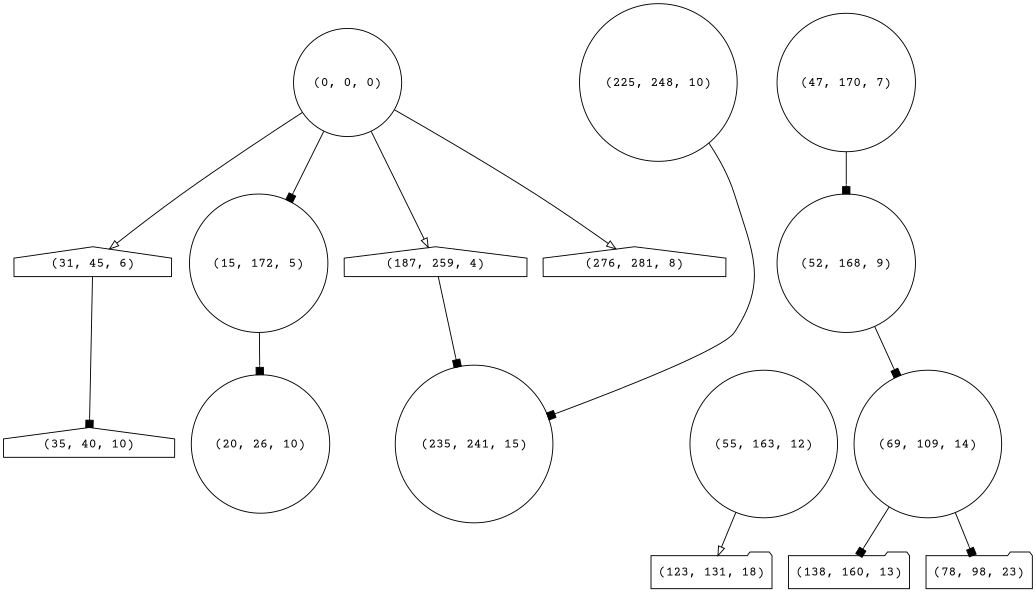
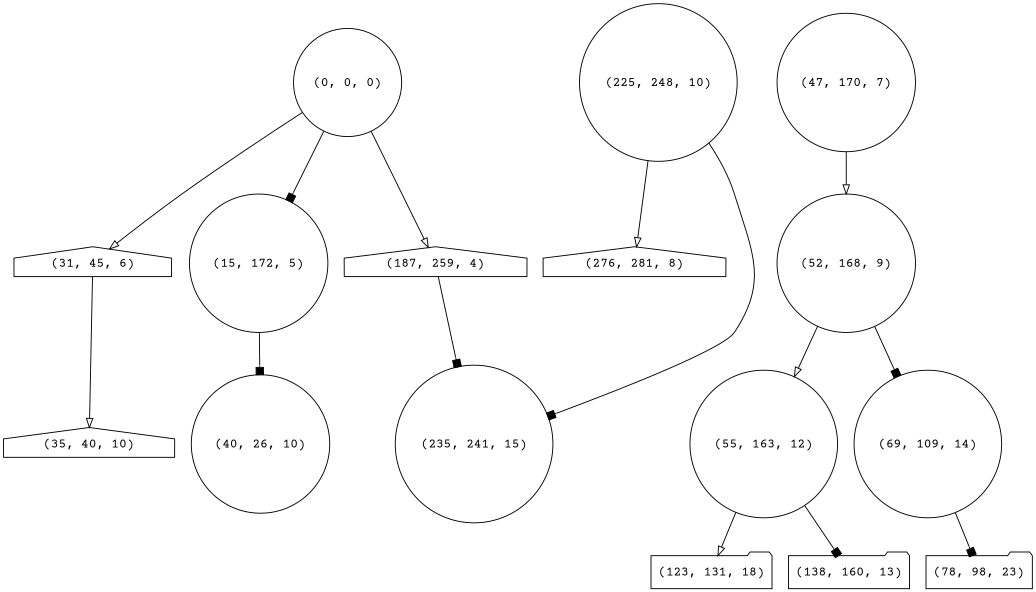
edge "(47, 170, 7)" -> "(52, 168, 9)": arrowhead box -> onormal
edge "(0, 0, 0)" -> "(276, 281, 8)": now "(225, 248, 10)" -> "(276, 281, 8)"
edge "(31, 45, 6)" -> "(35, 40, 10)": arrowhead box -> onormal
edge "(52, 168, 9)" -> "(55, 163, 12)": added
node "(20, 26, 10)": label "(20, 26, 10)" -> "(40, 26, 10)"
edge "(69, 109, 14)" -> "(138, 160, 13)": now "(55, 163, 12)" -> "(138, 160, 13)"
